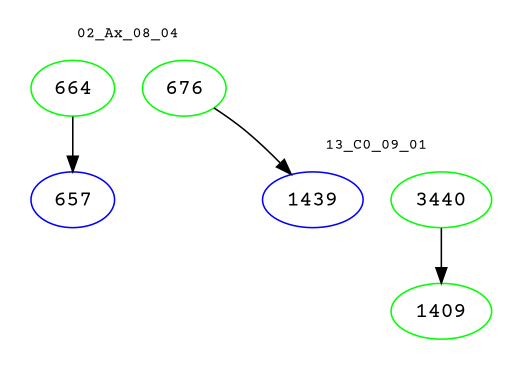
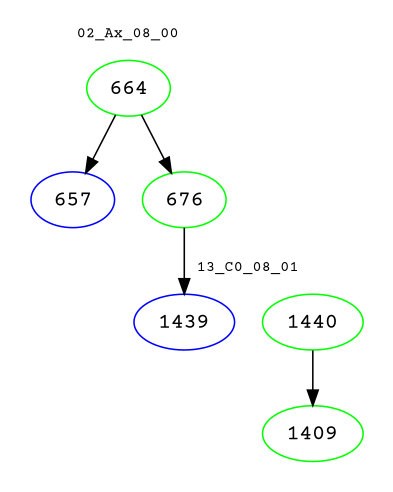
cluster "02_Ax_08_04": label "02_Ax_08_04" -> "02_Ax_08_00"
edge "664" -> "676": added
cluster "13_C0_09_01": label "13_C0_09_01" -> "13_C0_08_01"
node "3440": label "3440" -> "1440"
